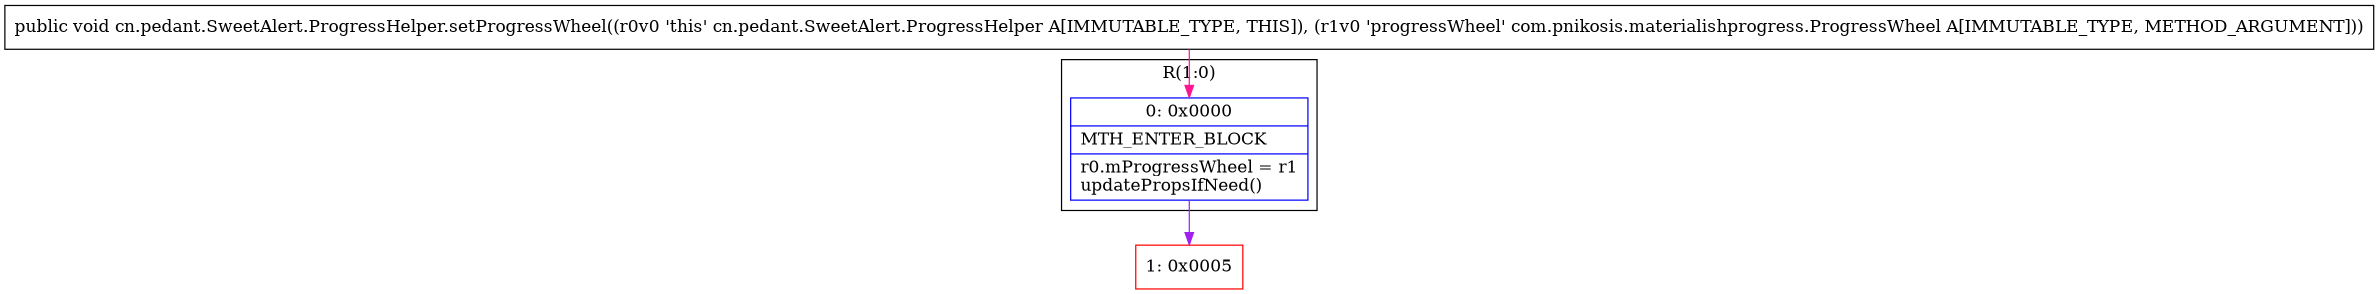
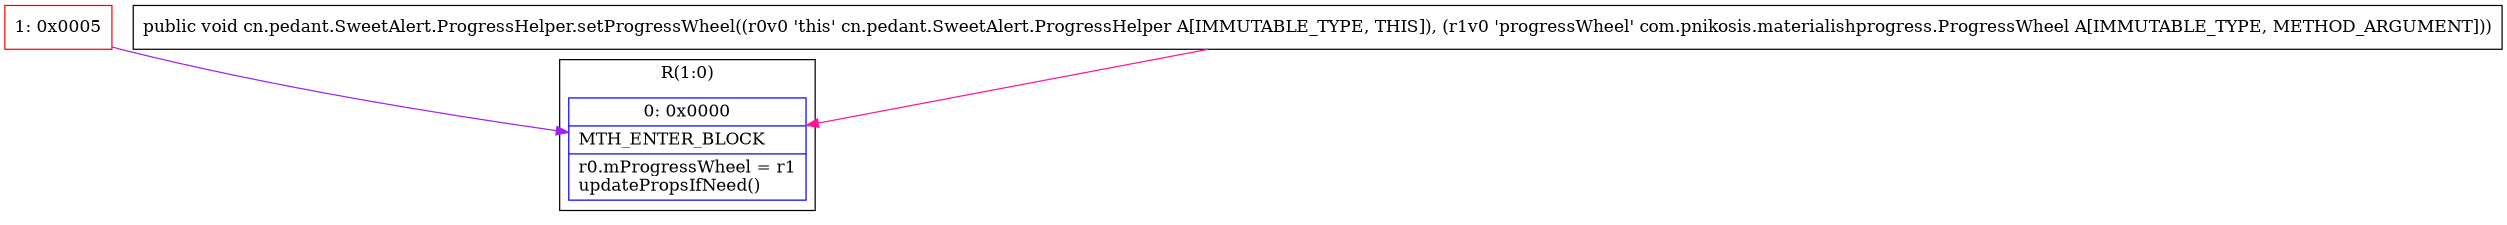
edge "0: 0x0000" -> "1: 0x0005": reversed
